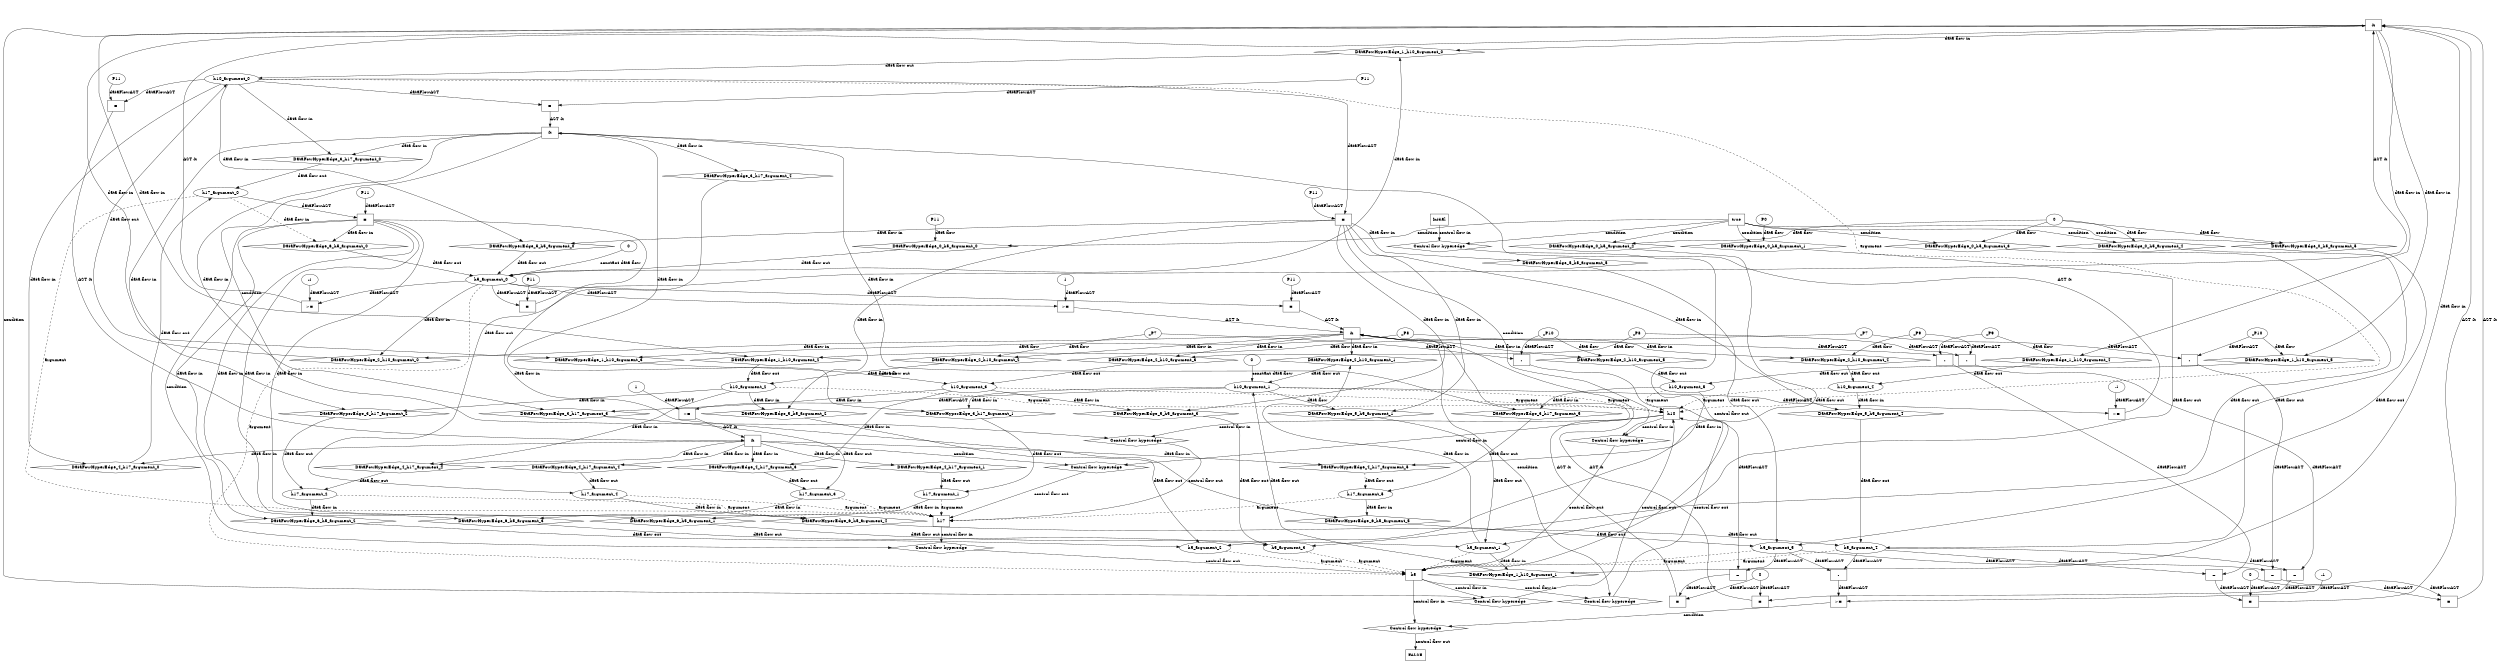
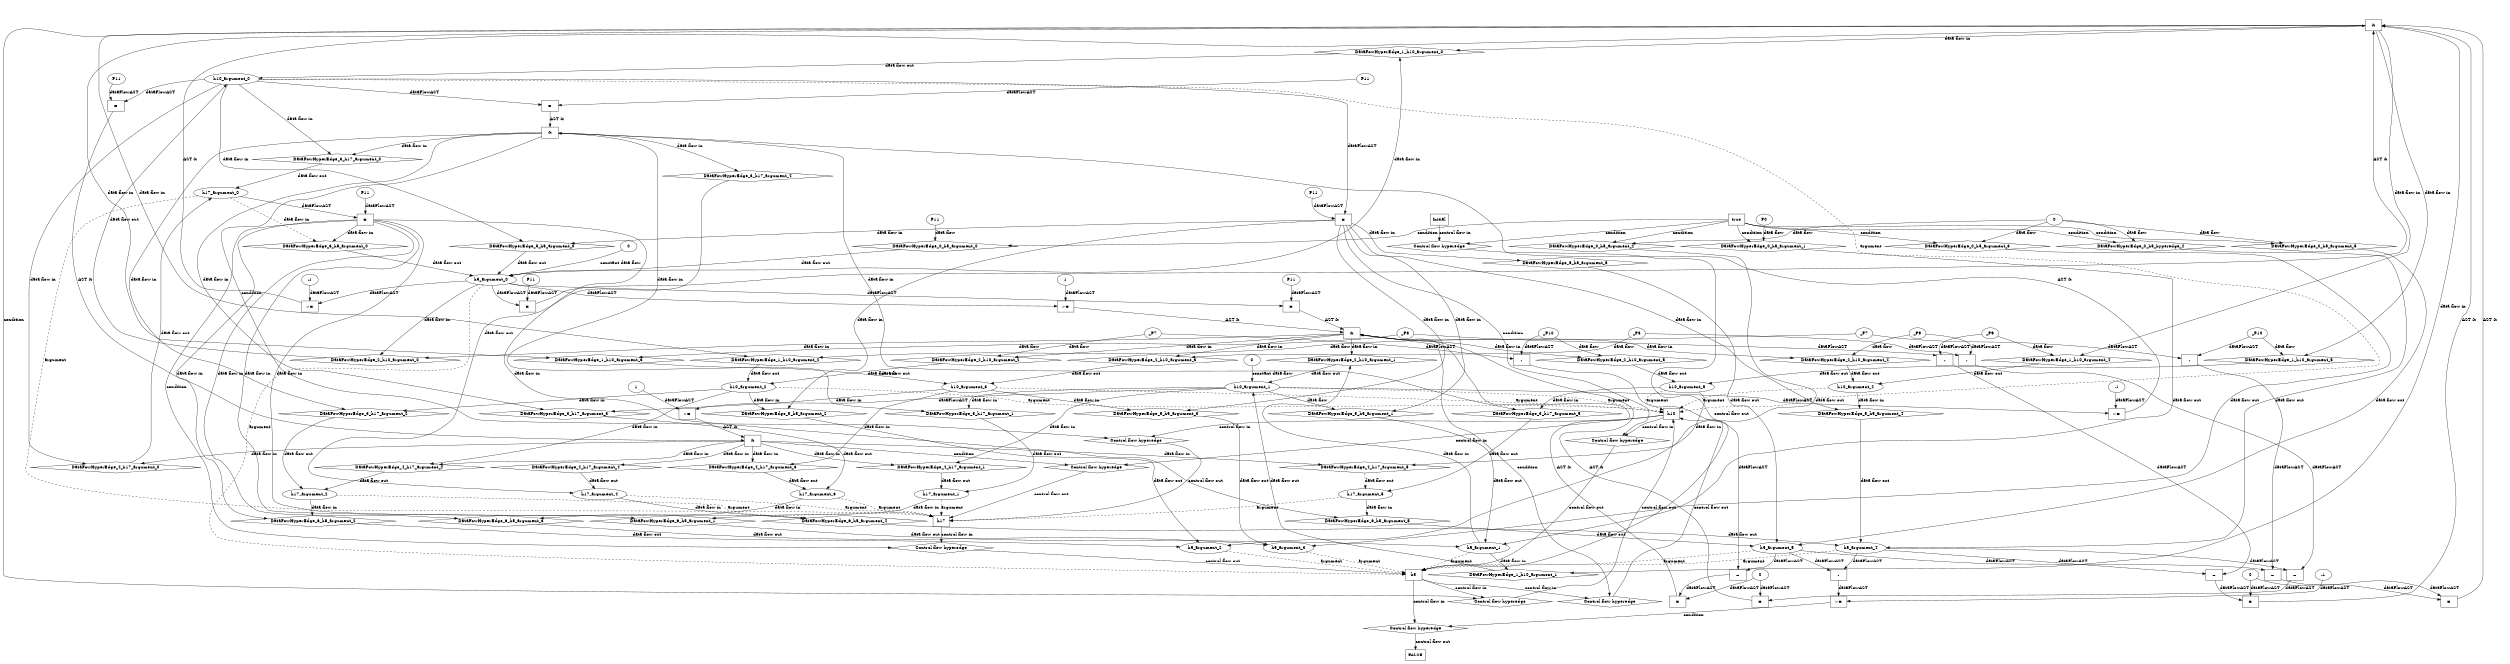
node "DataFowHyperEdge_0_h5_argument_4": label "DataFowHyperEdge_0_h5_argument_4" -> "DataFowHyperEdge_0_h5_hyperedge_4"
edge "h10_argument_1" -> "DataFowHyperEdge_4_h17_argument_1": added, label "data flow in"
